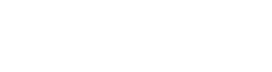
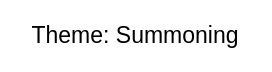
node "Theme: Summoning": added
